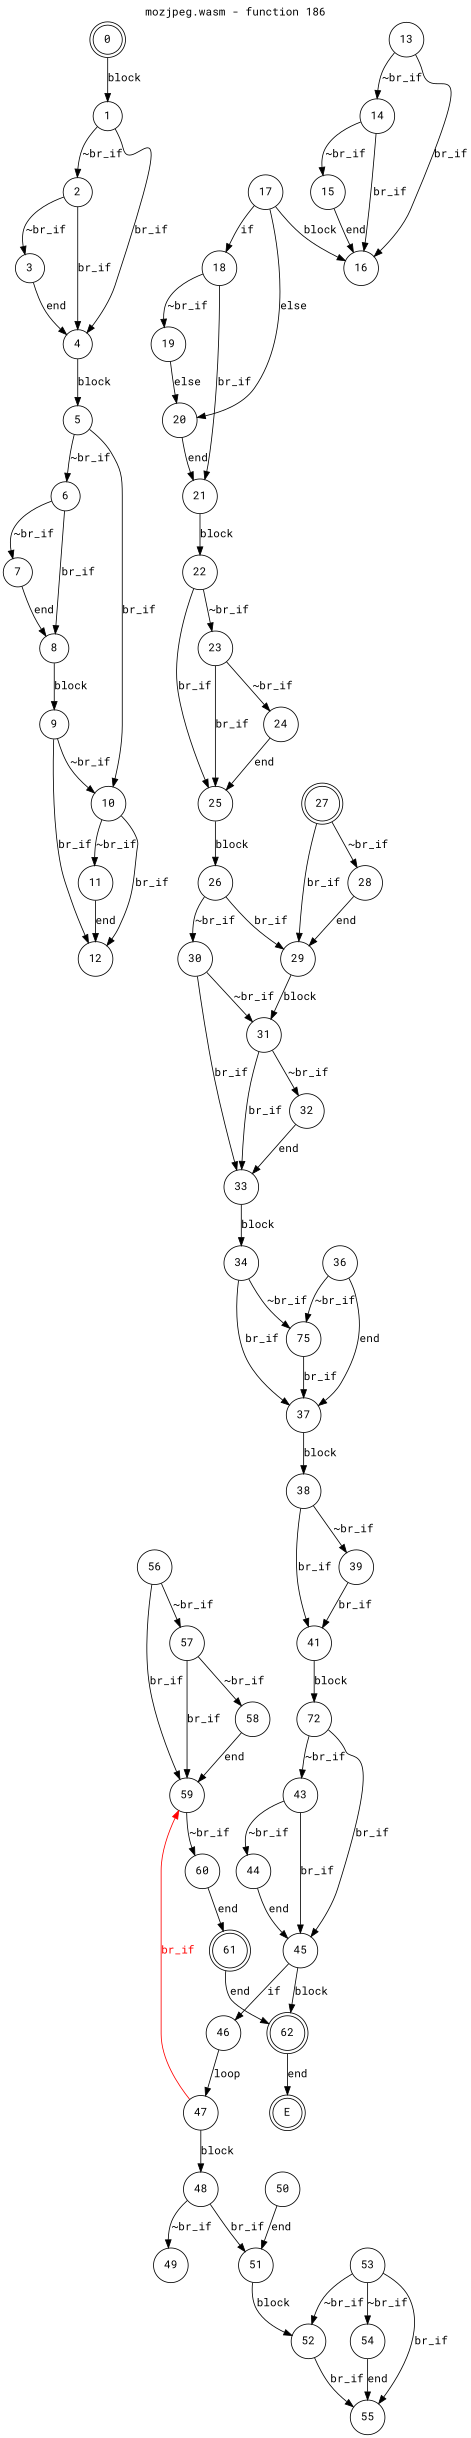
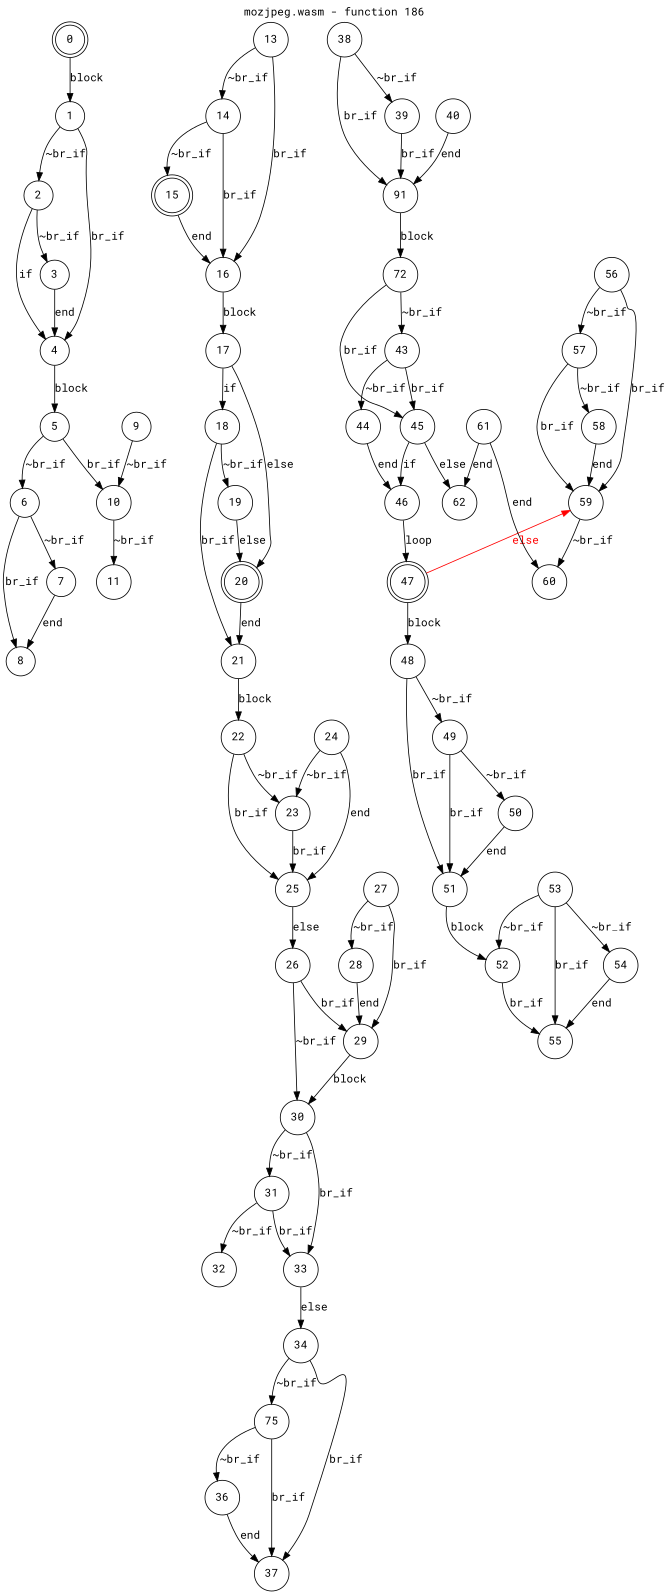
node "40": added
node "15": shape circle -> doublecircle
edge "17" -> "16": reversed
edge "2" -> "4": label "br_if" -> "if"
node "20": shape circle -> doublecircle
edge "8" -> "9": removed, label "block"
edge "23" -> "24": reversed
edge "49" -> "50": added, label "~br_if"
node "27": shape doublecircle -> circle
edge "49" -> "51": added, label "br_if"
edge "25" -> "26": label "block" -> "else"
node "12": removed
edge "29" -> "31": now "29" -> "30"
edge "32" -> "33": removed, label "end"
edge "33" -> "34": label "block" -> "else"
edge "36" -> "75": reversed
edge "37" -> "38": removed, label "block"
node "41": label "41" -> "91"
edge "60" -> "61": reversed
edge "44" -> "45": now "44" -> "46"
edge "47" -> "59": label "br_if" -> "else"
node "61": shape doublecircle -> circle
edge "45" -> "62": label "block" -> "else"
node "62": shape doublecircle -> circle
node "47": shape circle -> doublecircle
node "E": removed
